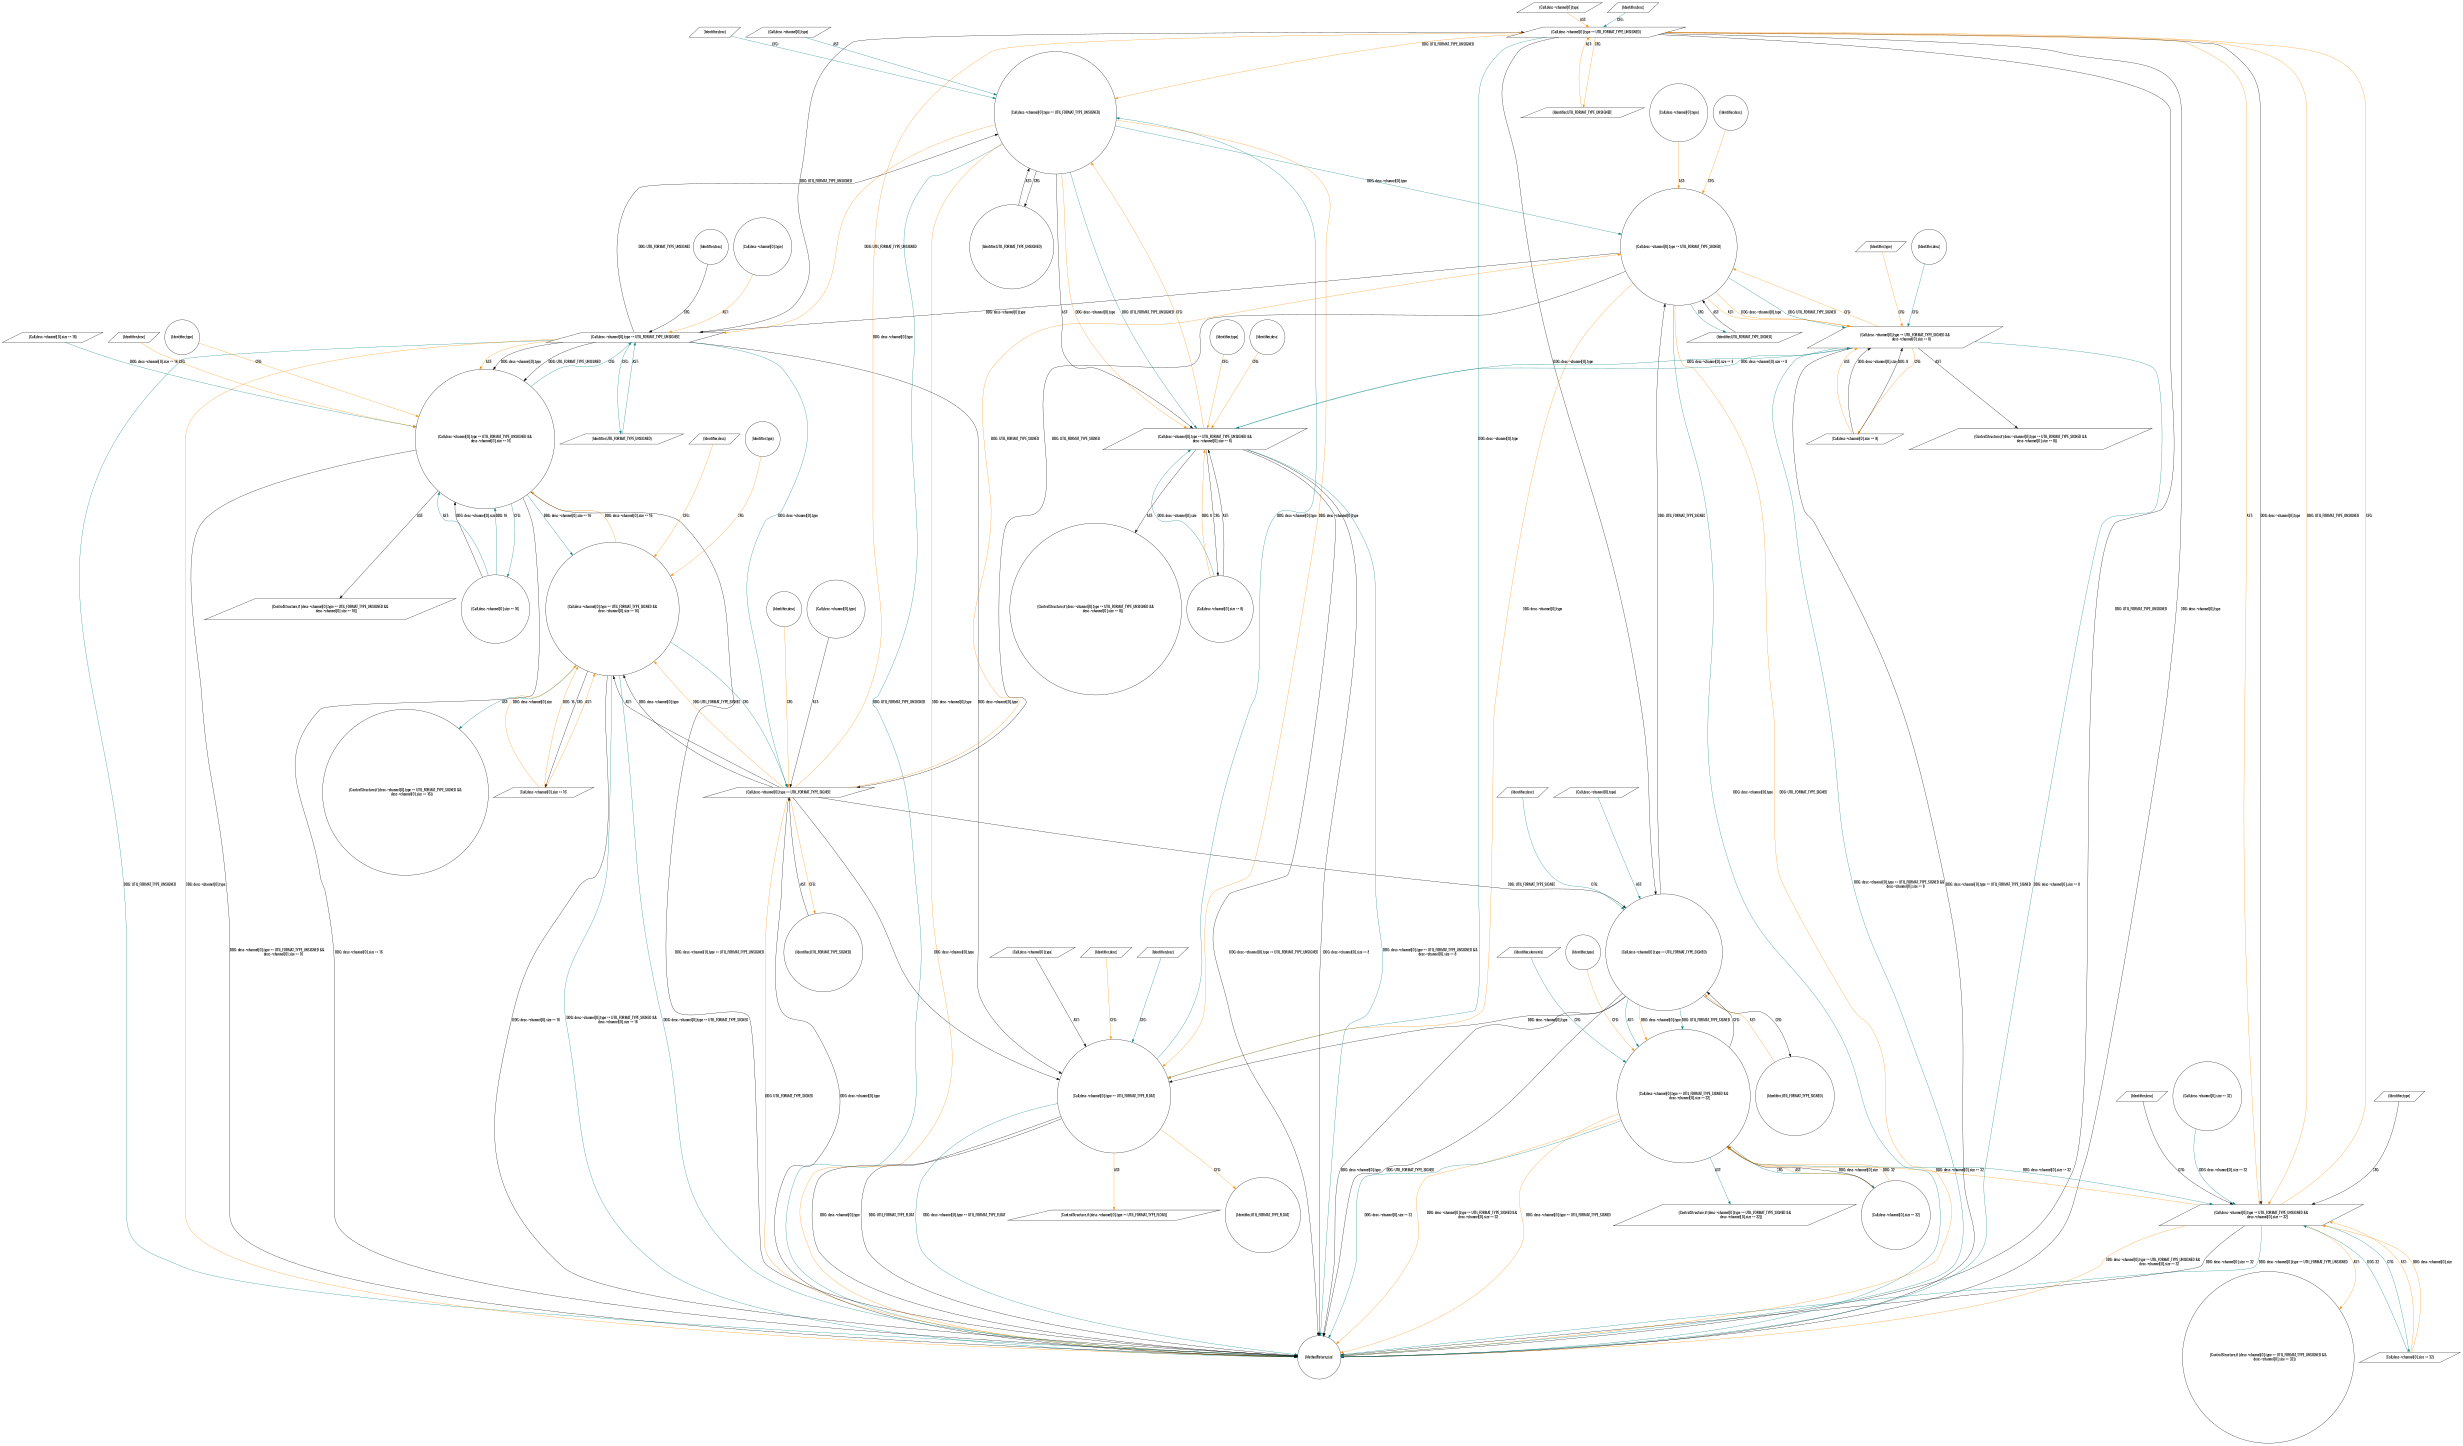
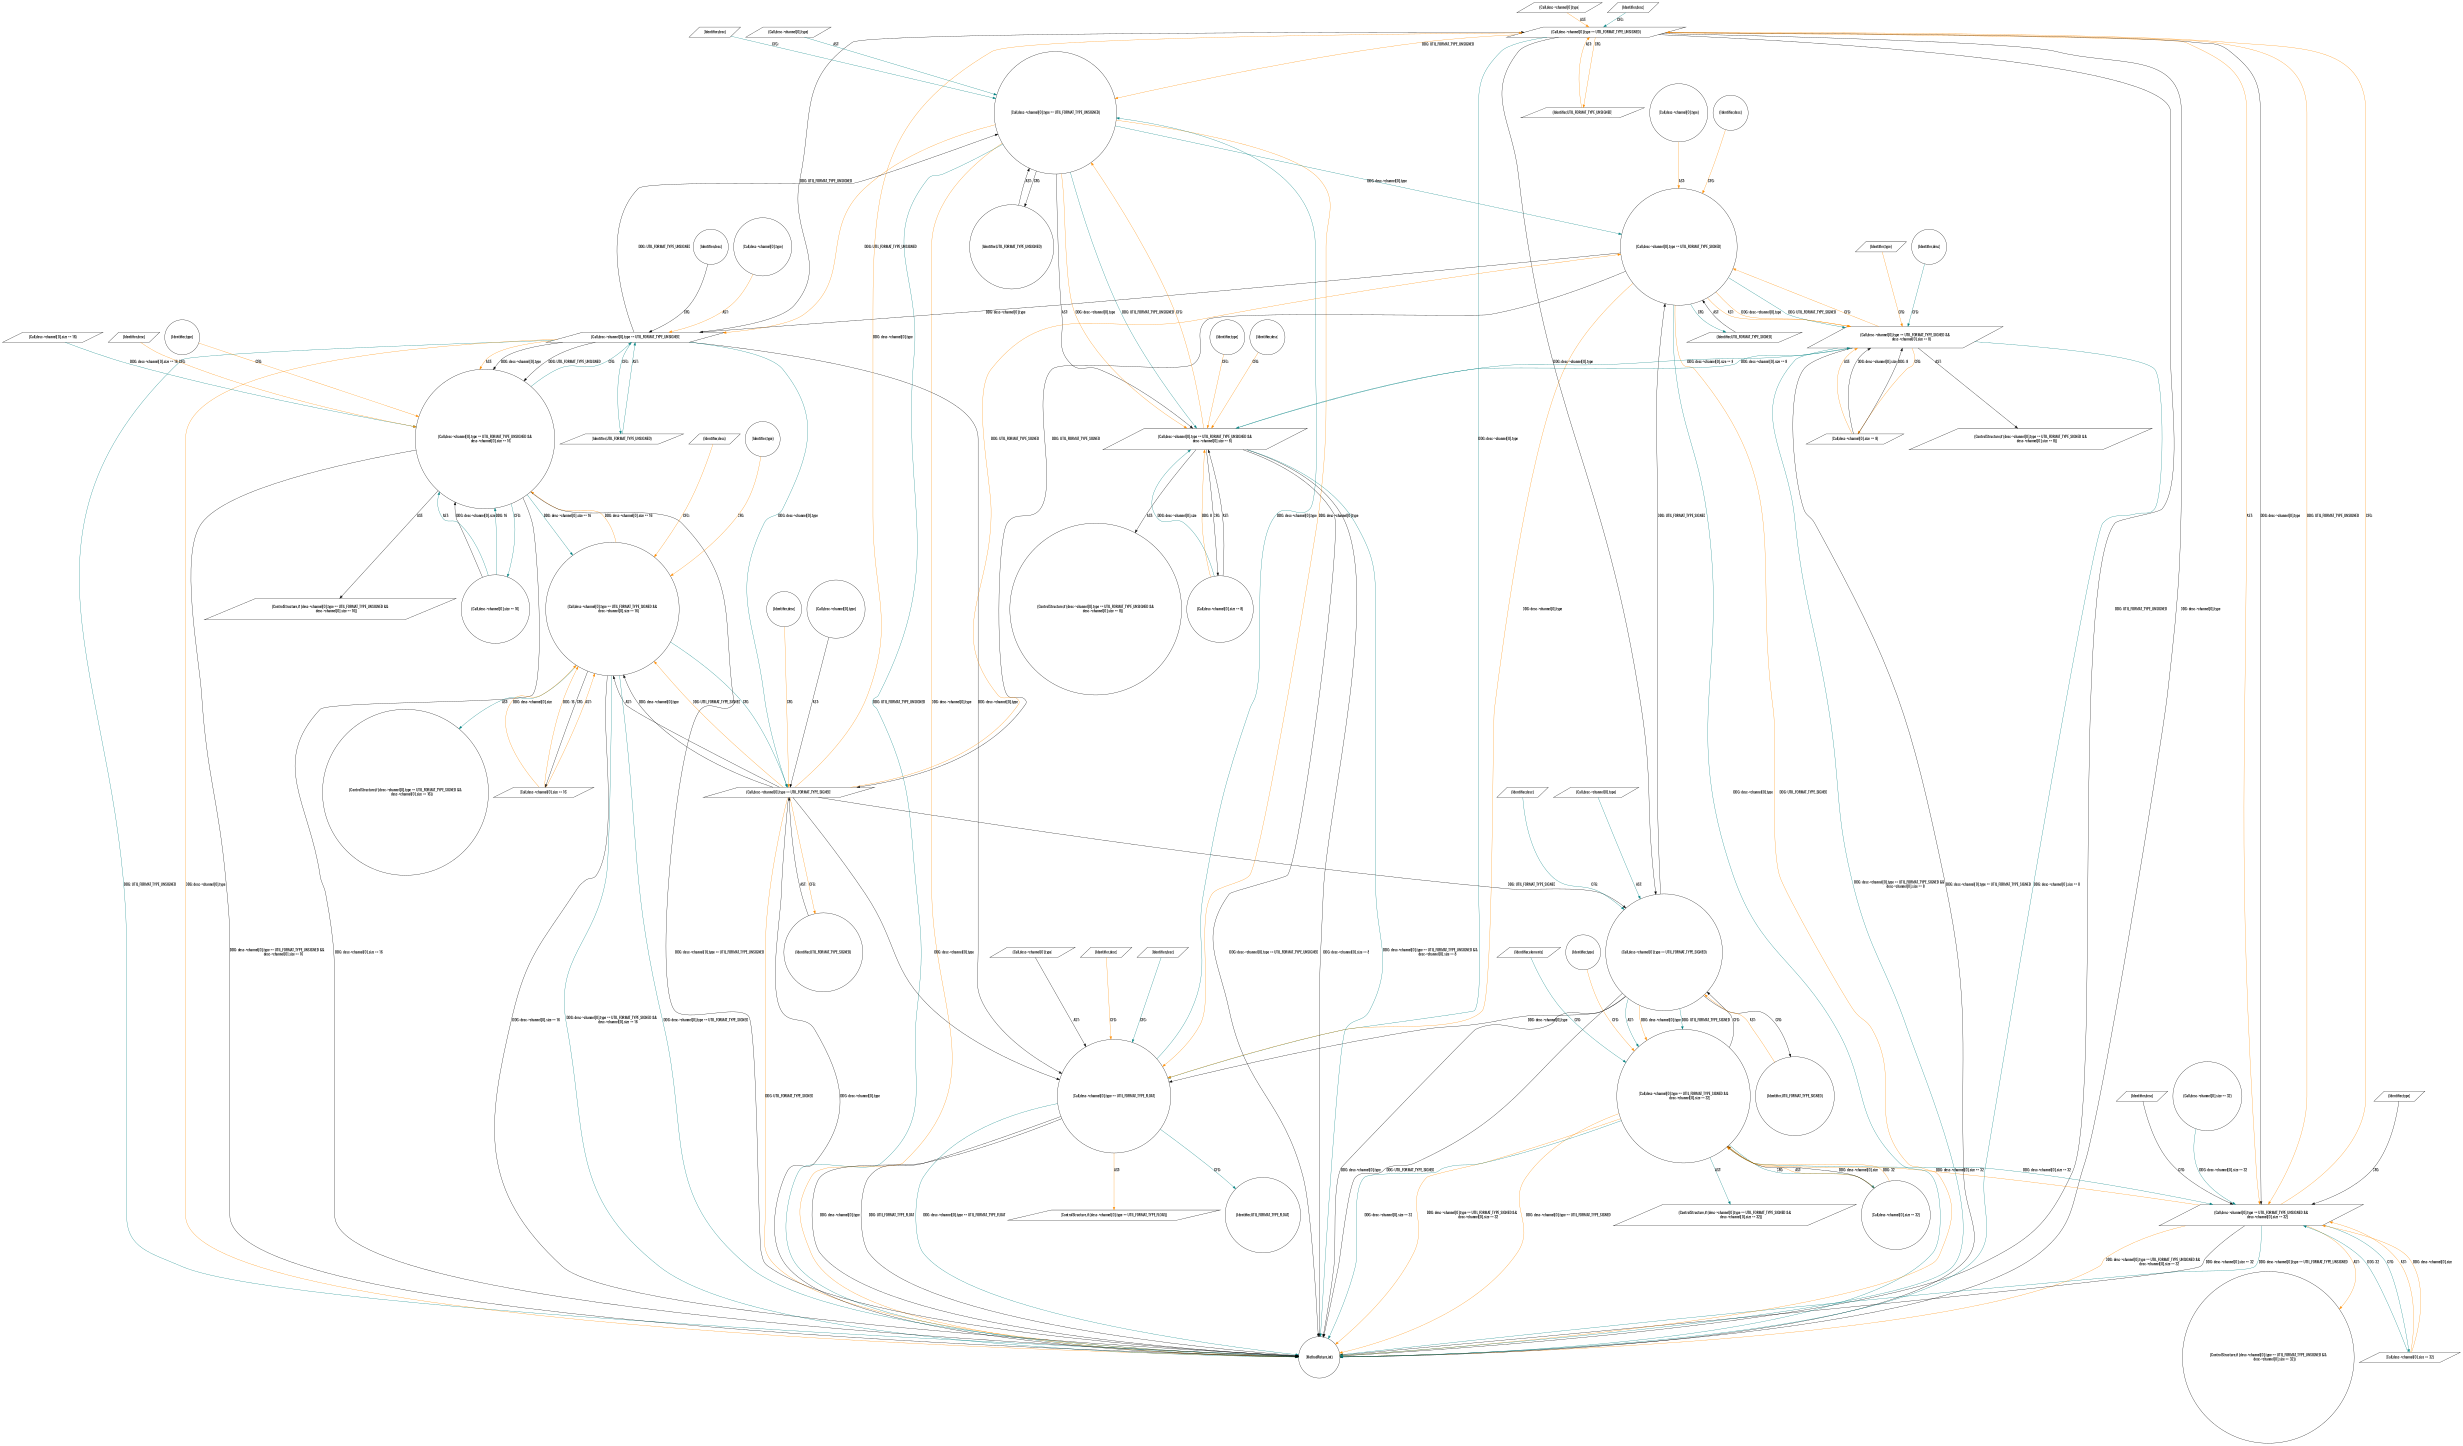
edge "(Call,desc->channel[0].type == UTIL_FORMAT_TYPE_FLOAT)" -> "(Identifier,UTIL_FORMAT_TYPE_FLOAT)": color darkorange -> teal
node "(MethodReturn,size)": label "(MethodReturn,size)" -> "(MethodReturn,int)"
